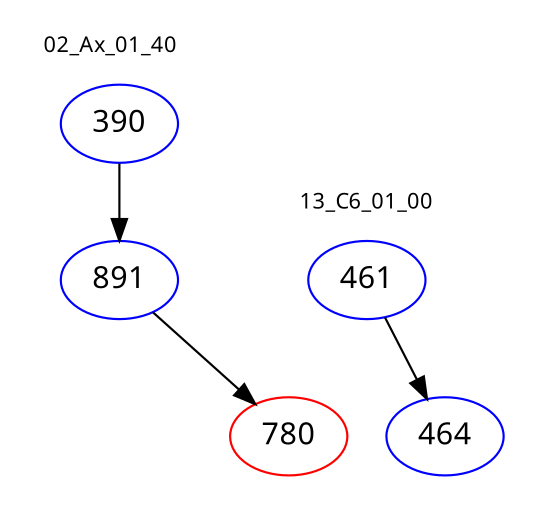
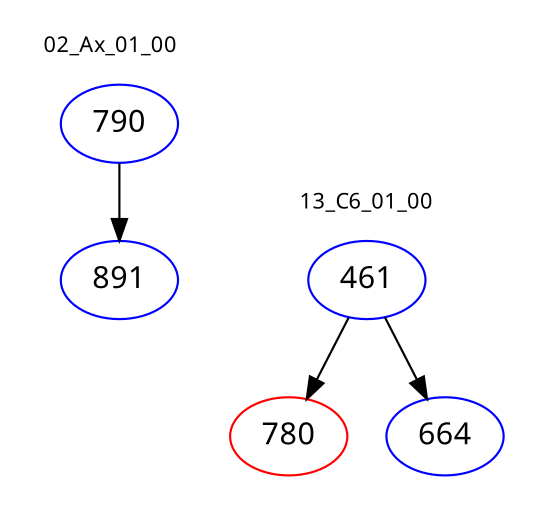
cluster "02_Ax_01_40": label "02_Ax_01_40" -> "02_Ax_01_00"
node "390": label "390" -> "790"
edge "891" -> "780": now "461" -> "780"
node "464": label "464" -> "664"
